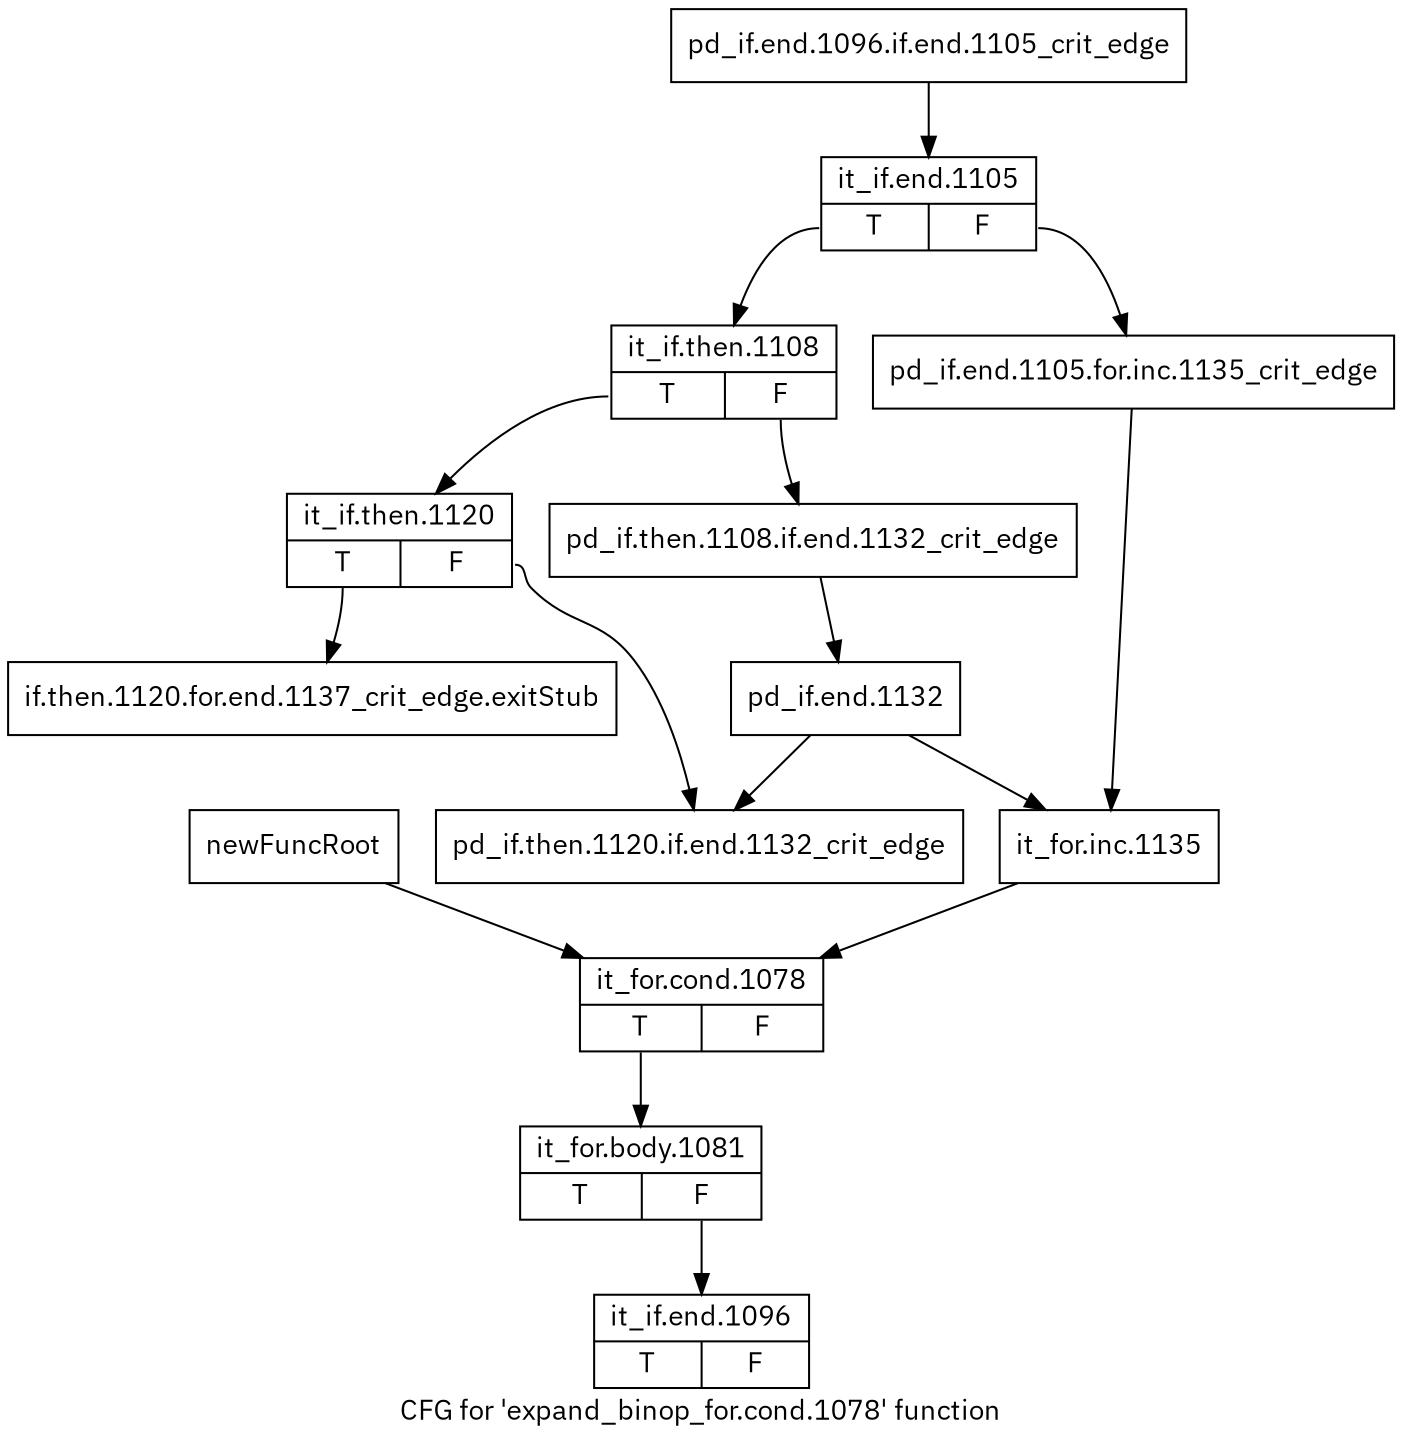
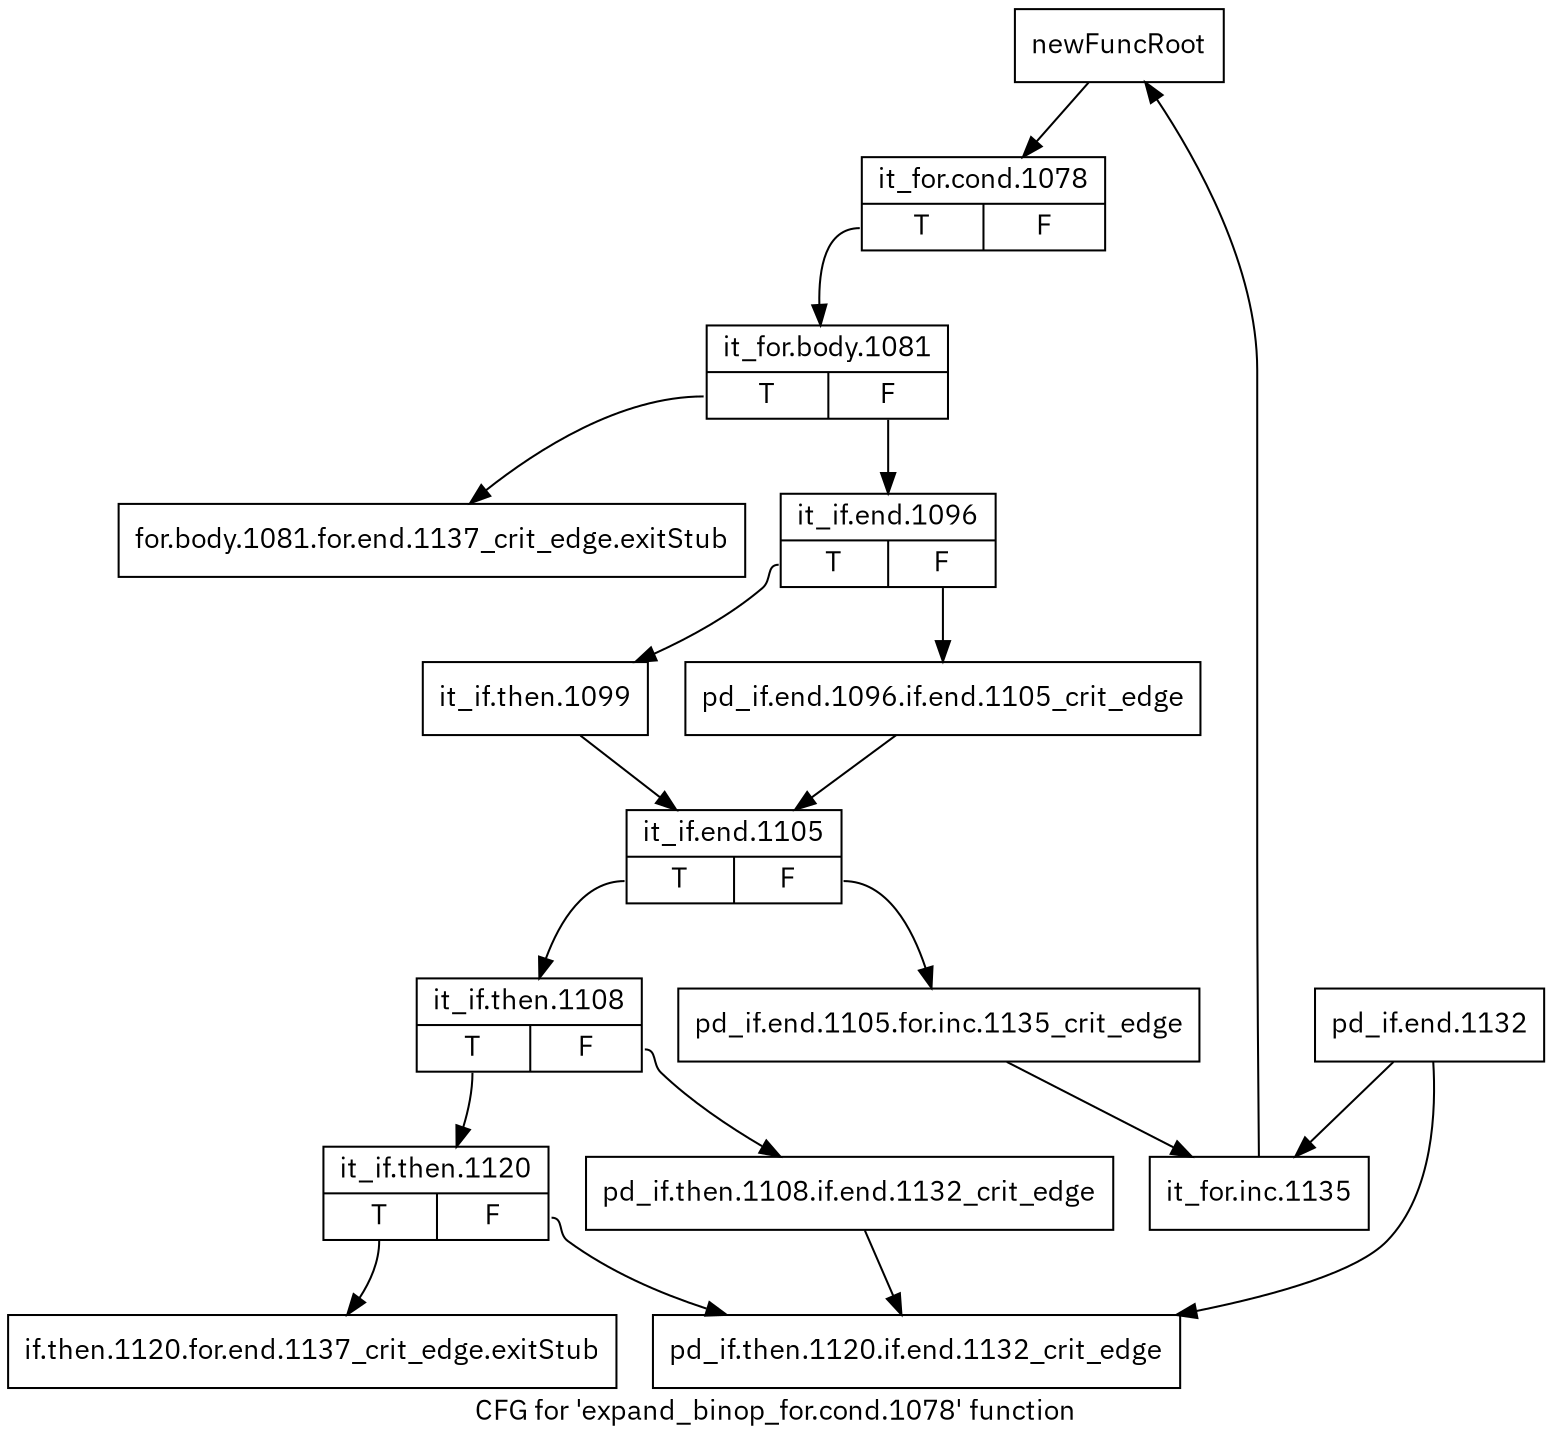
node "for.body.1081.for.end.1137_crit_edge.exitStub": added
edge "pd_if.then.1108.if.end.1132_crit_edge" -> "pd_if.end.1132": now "pd_if.then.1108.if.end.1132_crit_edge" -> "pd_if.then.1120.if.end.1132_crit_edge"
edge "it_if.end.1096" -> "pd_if.end.1096.if.end.1105_crit_edge": added
node "it_if.then.1099": added
edge "it_for.inc.1135" -> "it_for.cond.1078": now "it_for.inc.1135" -> "newFuncRoot"
